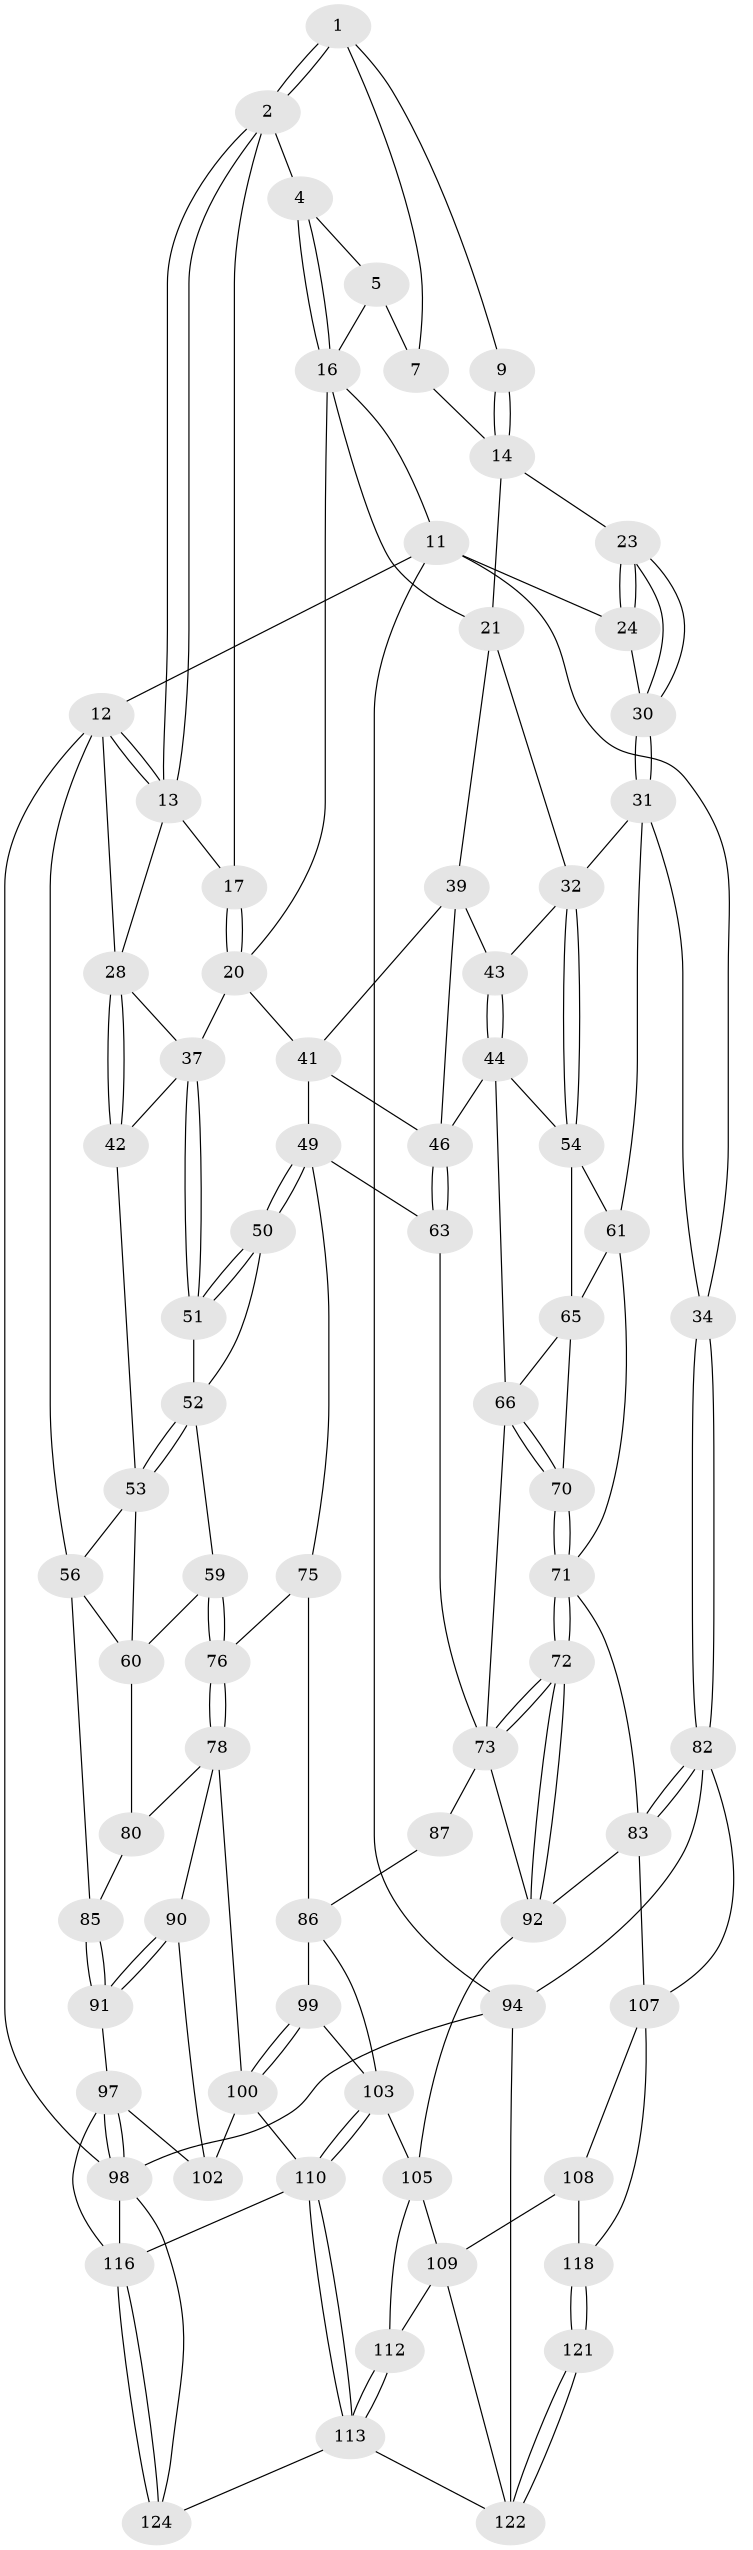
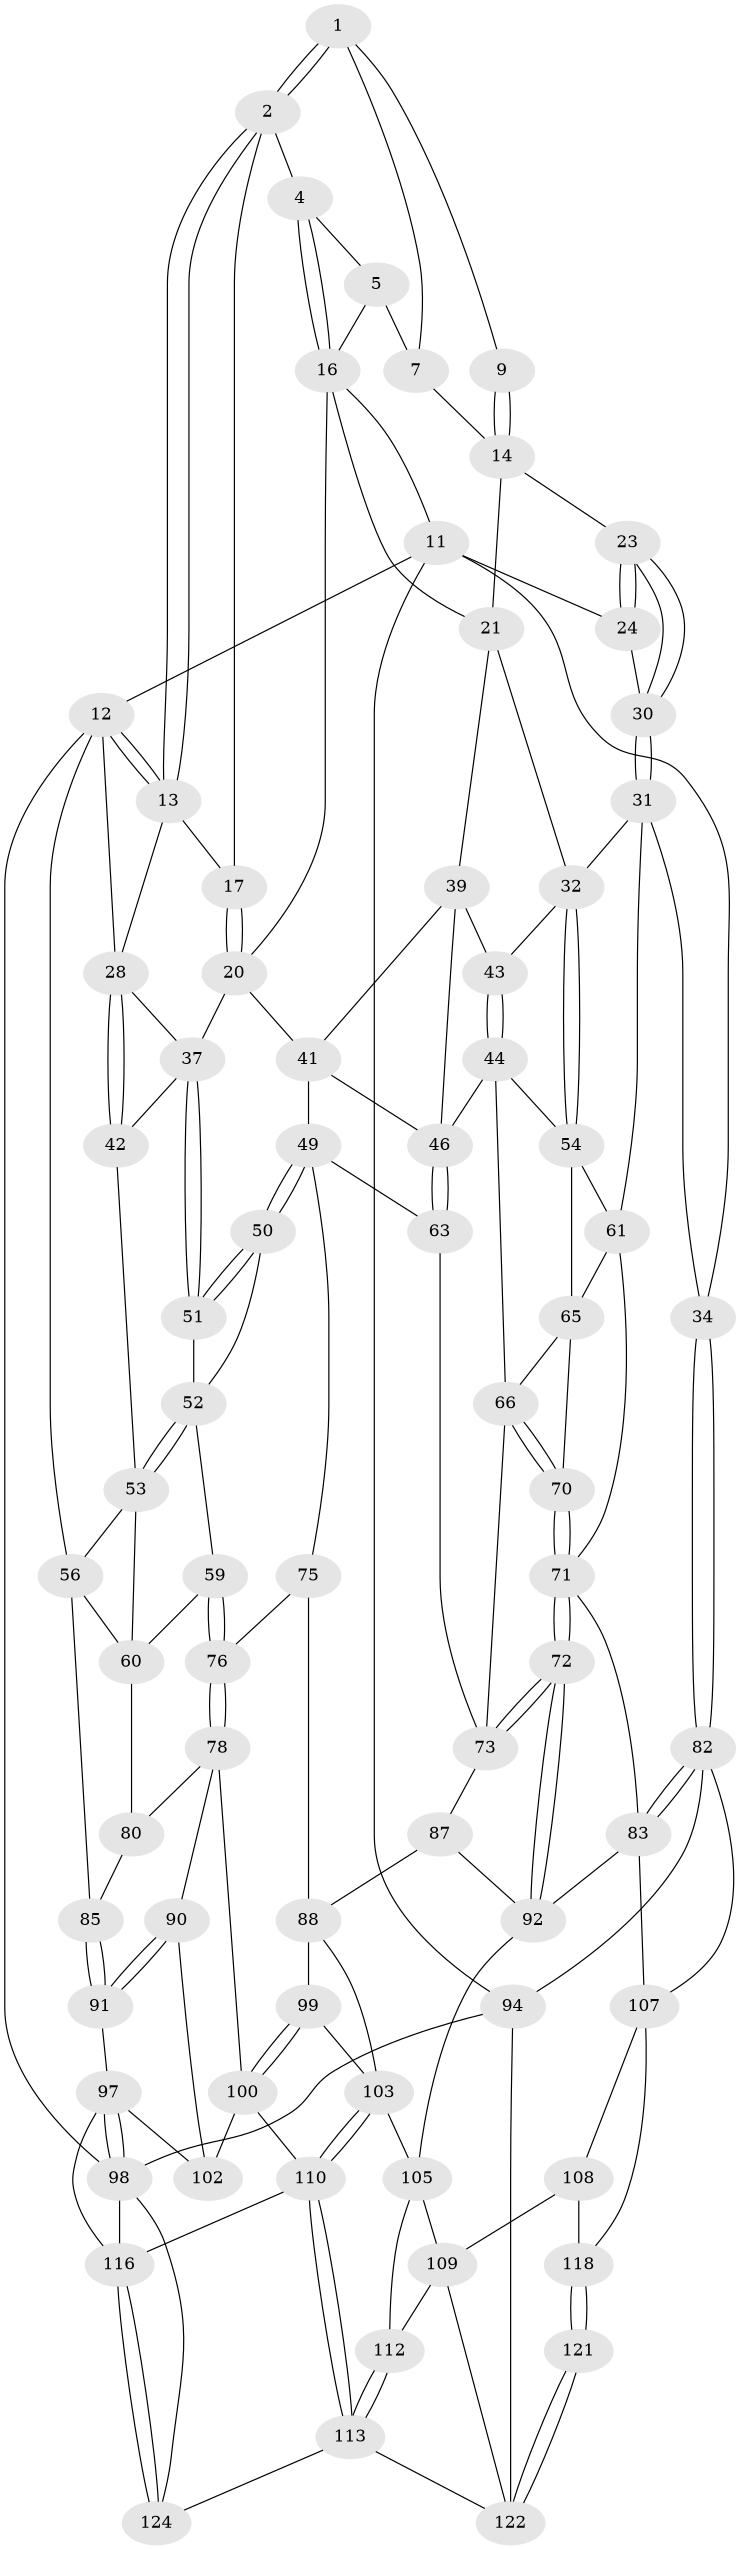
edge "73" -- "92": now "87" -- "92"
node "86": label "86" -> "88"
